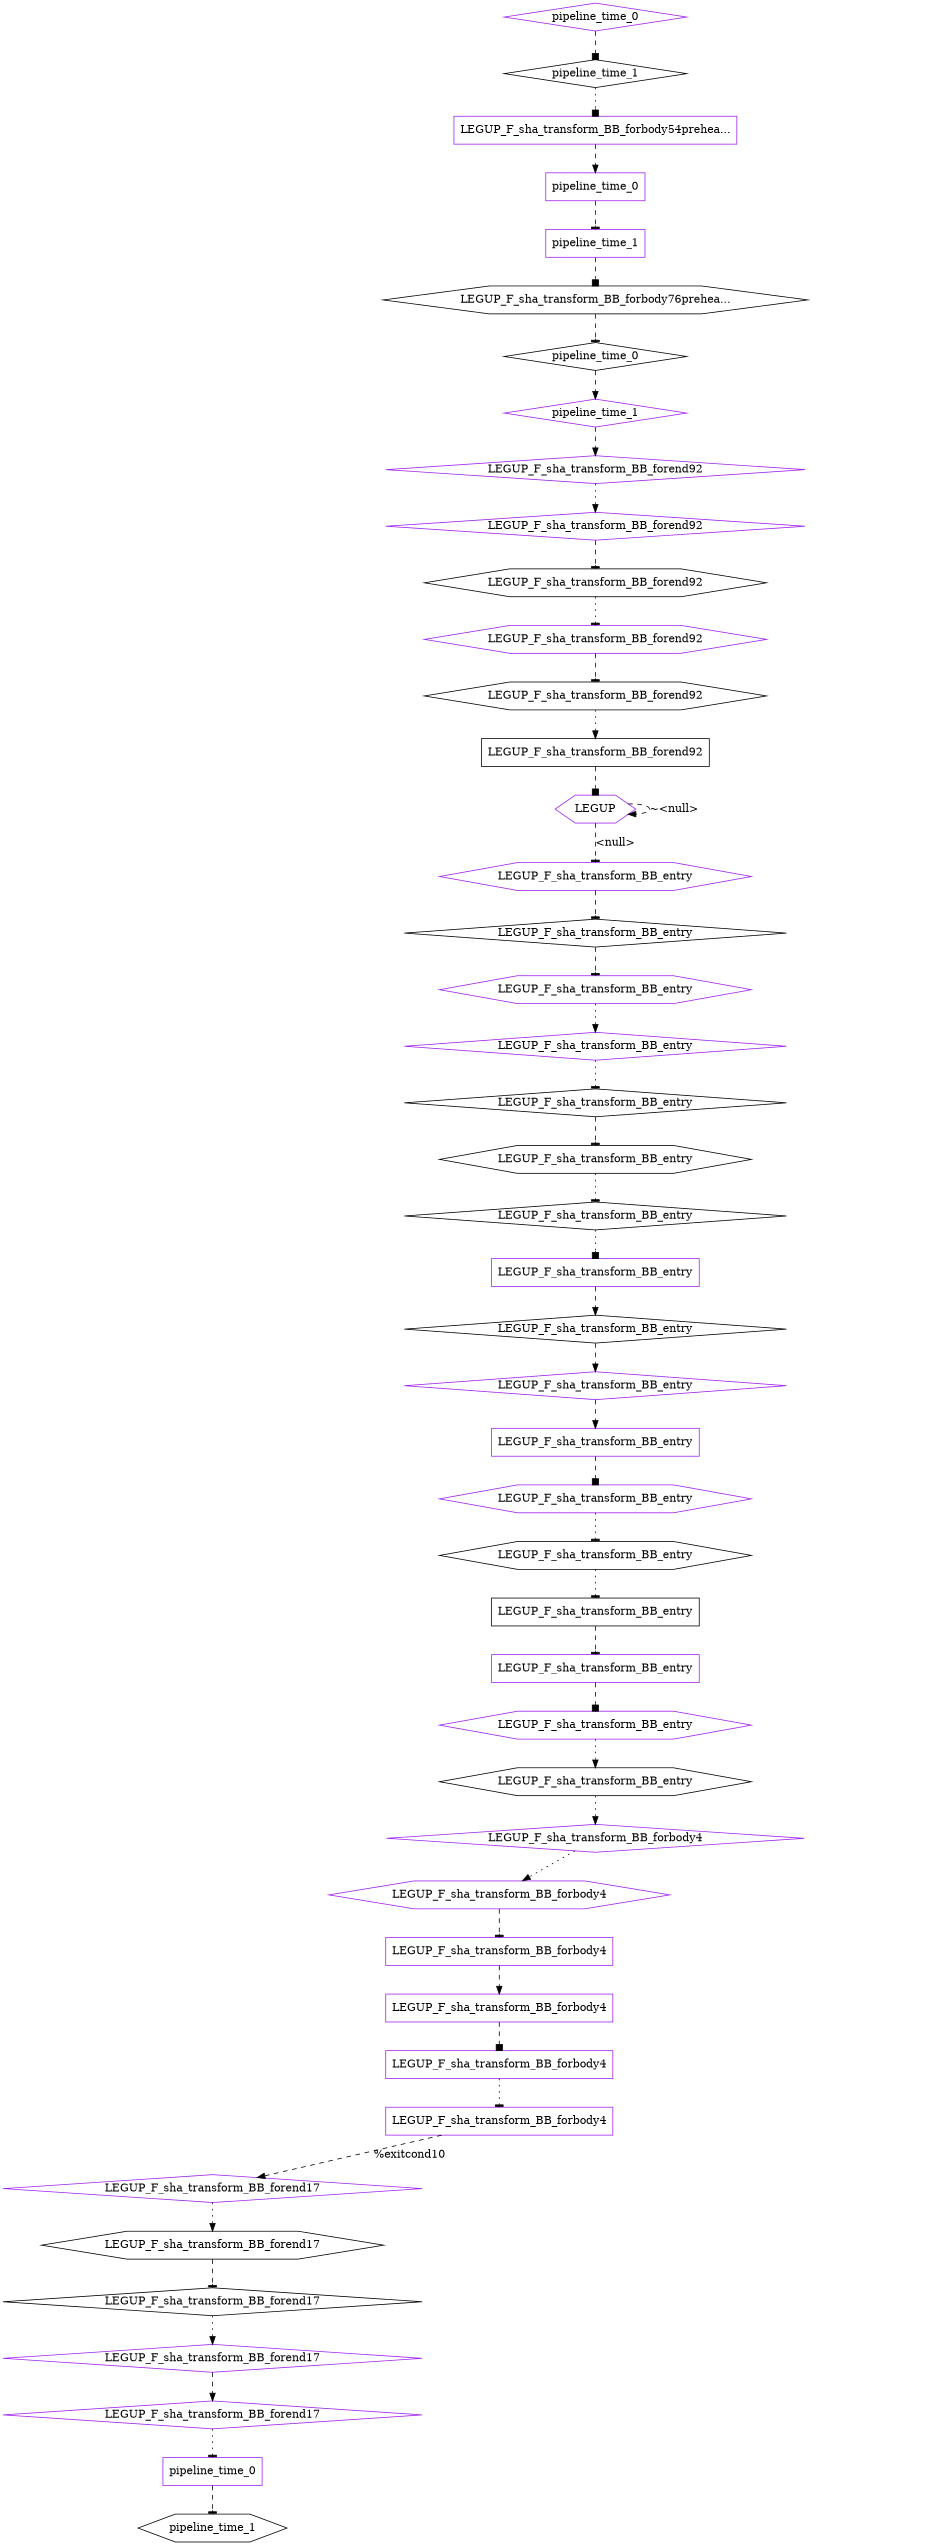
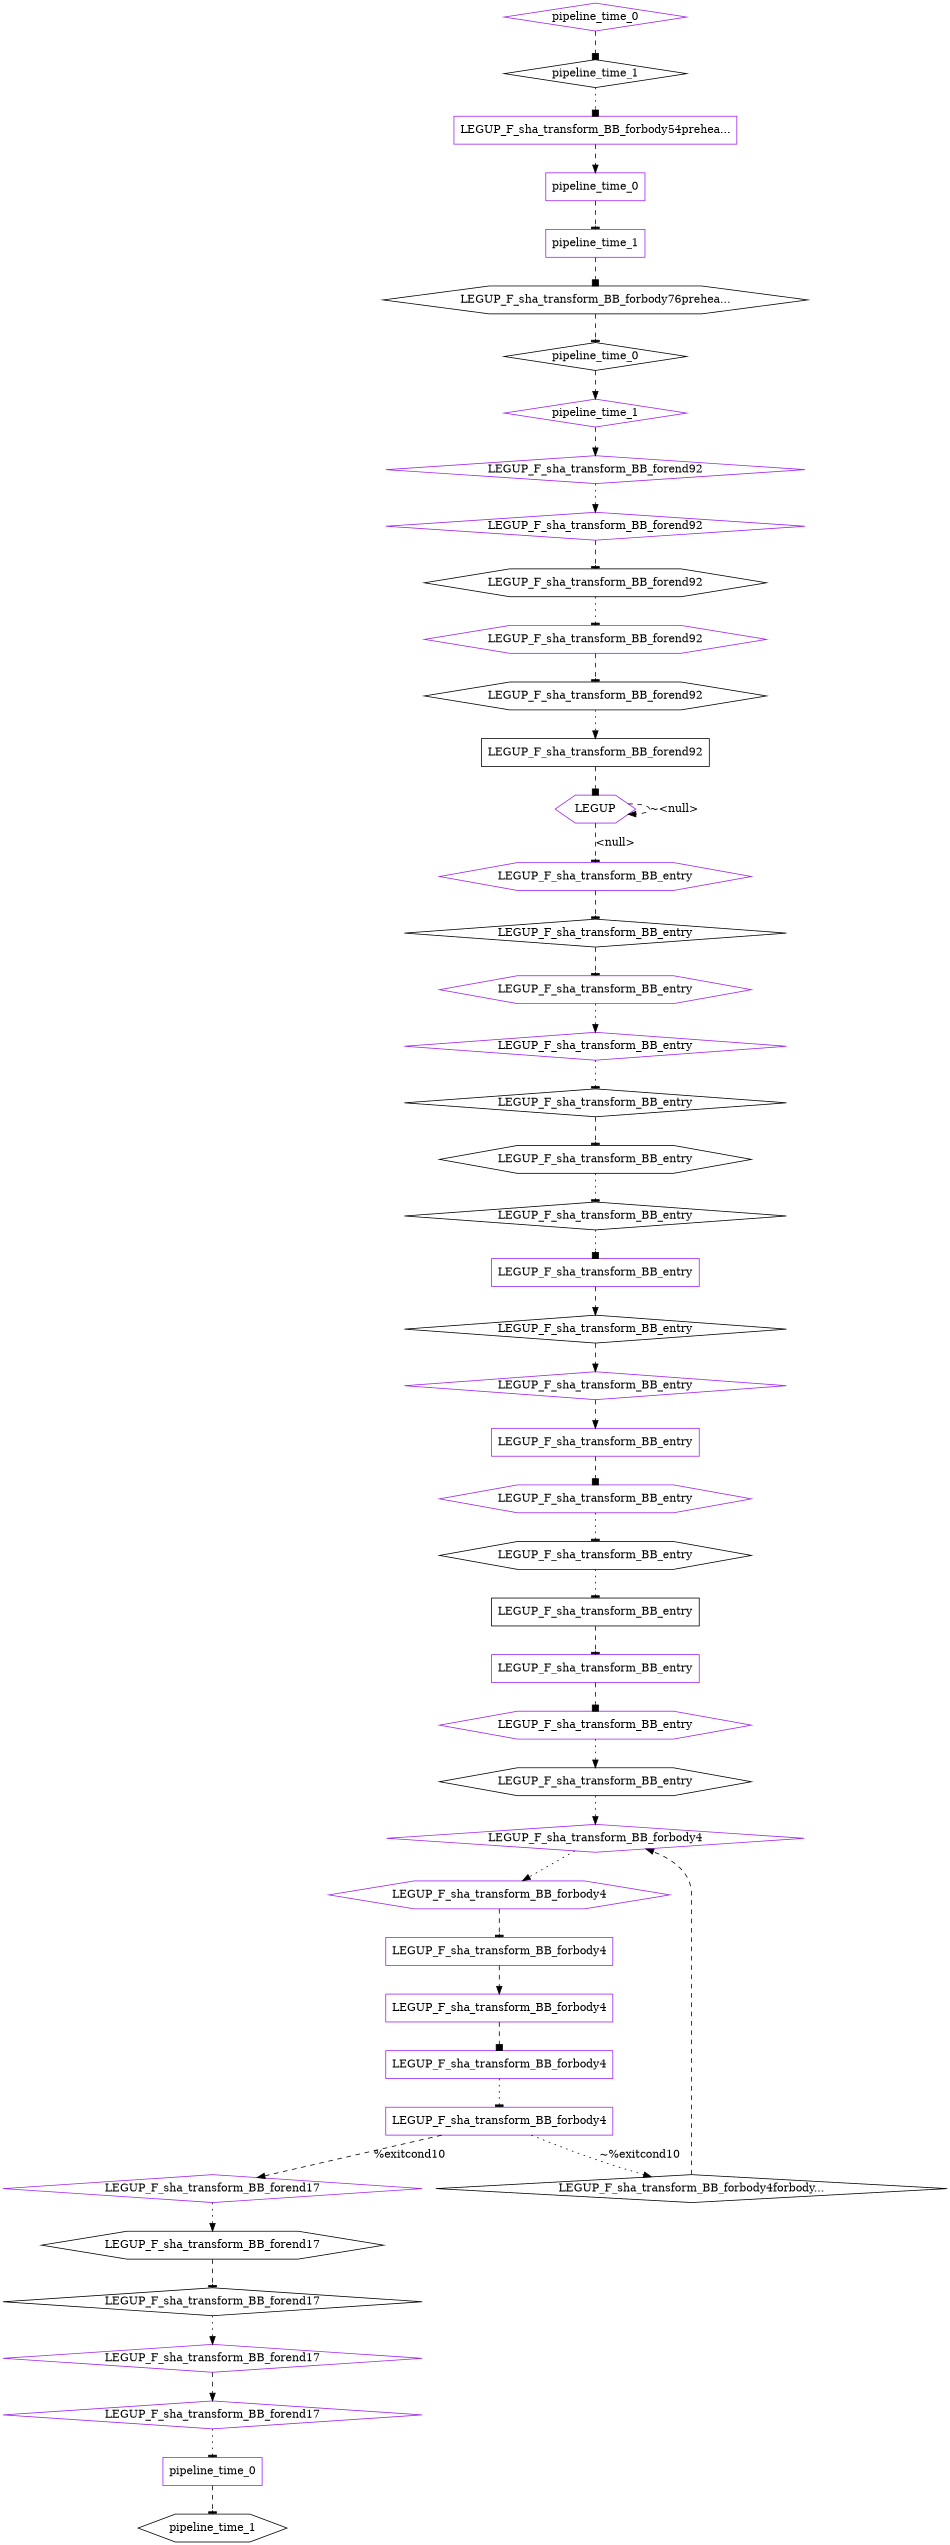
node "LEGUP_F_sha_transform_BB_forbody4forbody...": added
